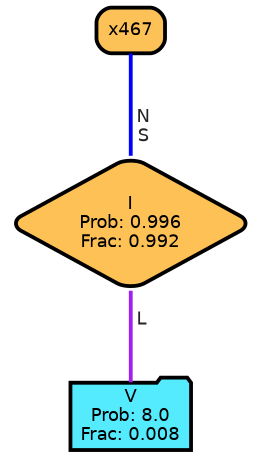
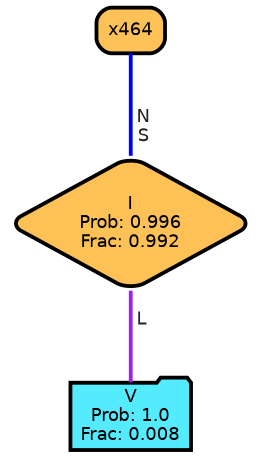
node "x467": label "x467" -> "x464"
node "V Prob: 8.0 Frac: 0.008": label "V Prob: 8.0 Frac: 0.008" -> "V Prob: 1.0 Frac: 0.008"
